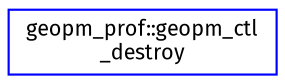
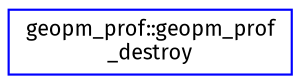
node "geopm_prof::geopm_ctl _destroy": label "geopm_prof::geopm_ctl _destroy" -> "geopm_prof::geopm_prof _destroy"
